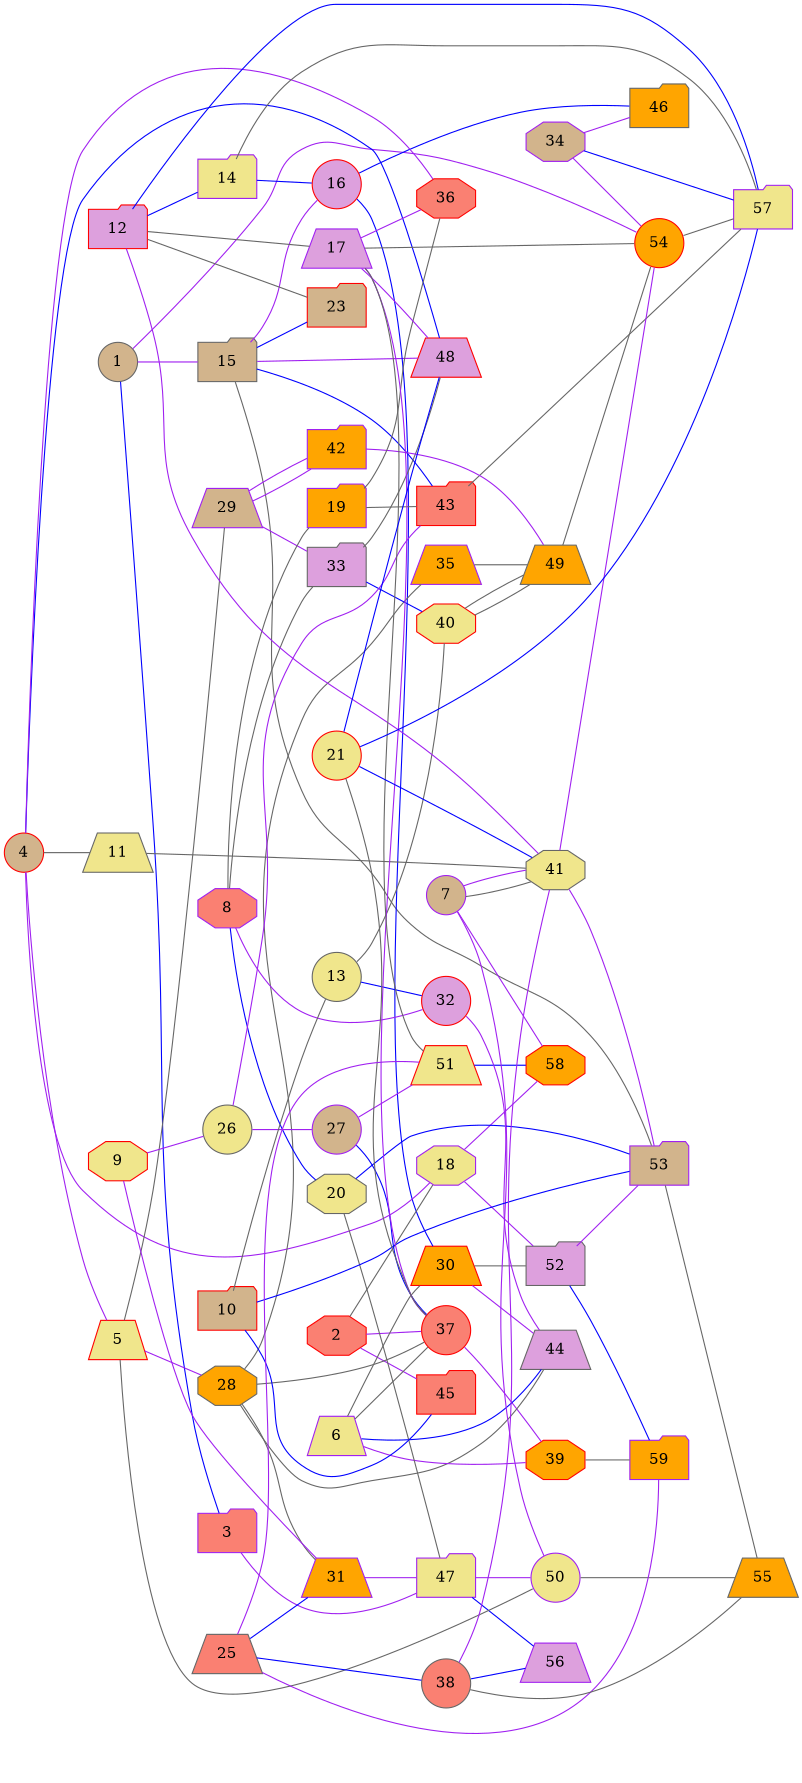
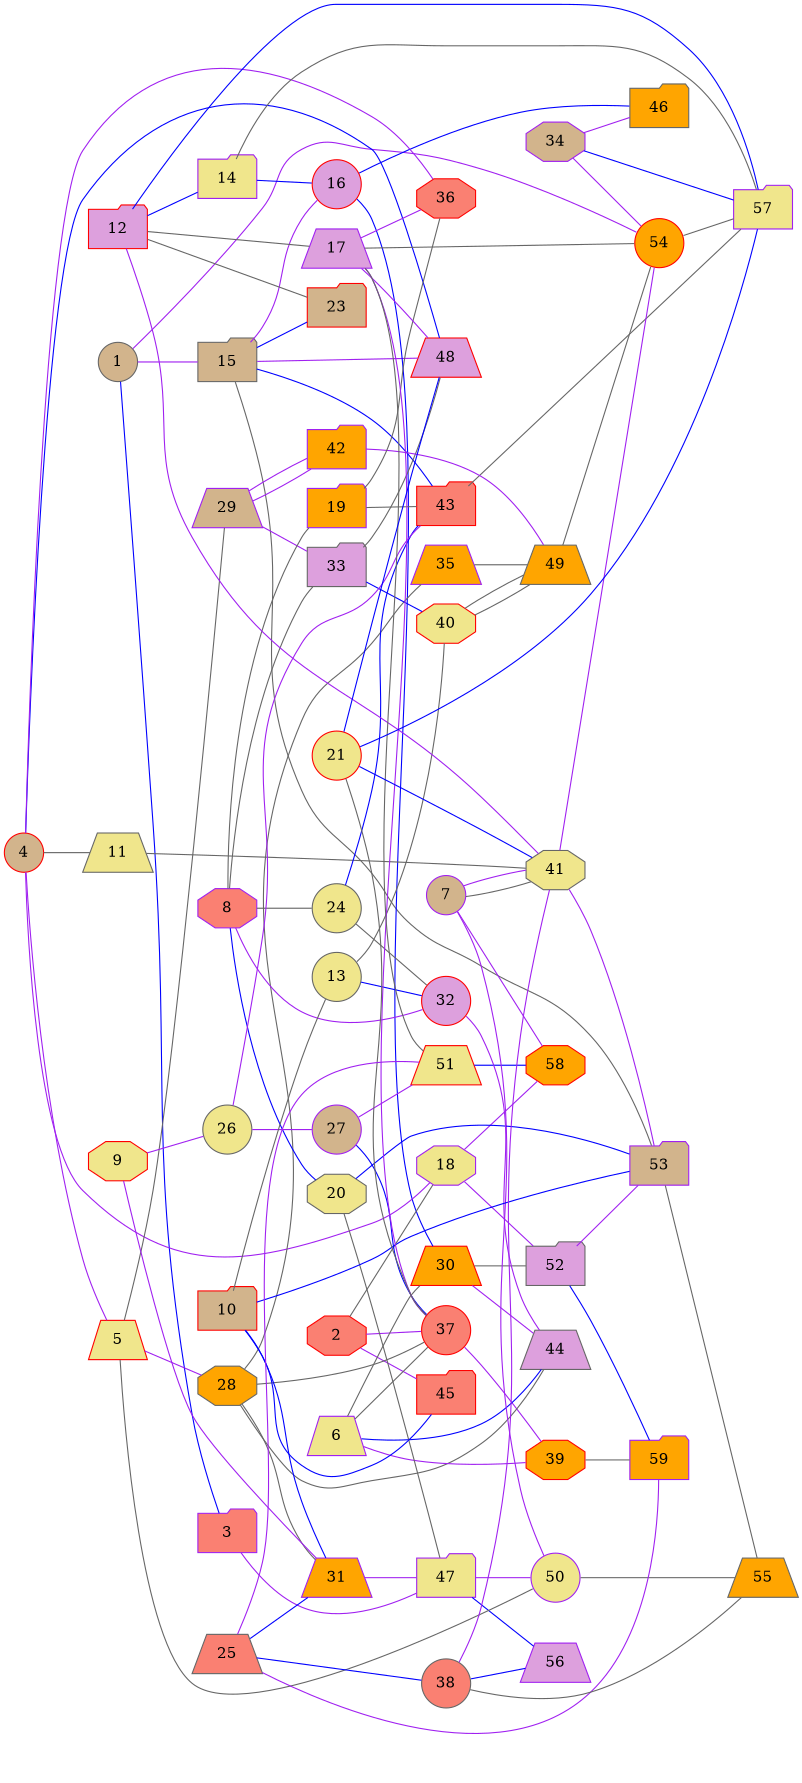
node "24": added
edge "10" -- "31": added
